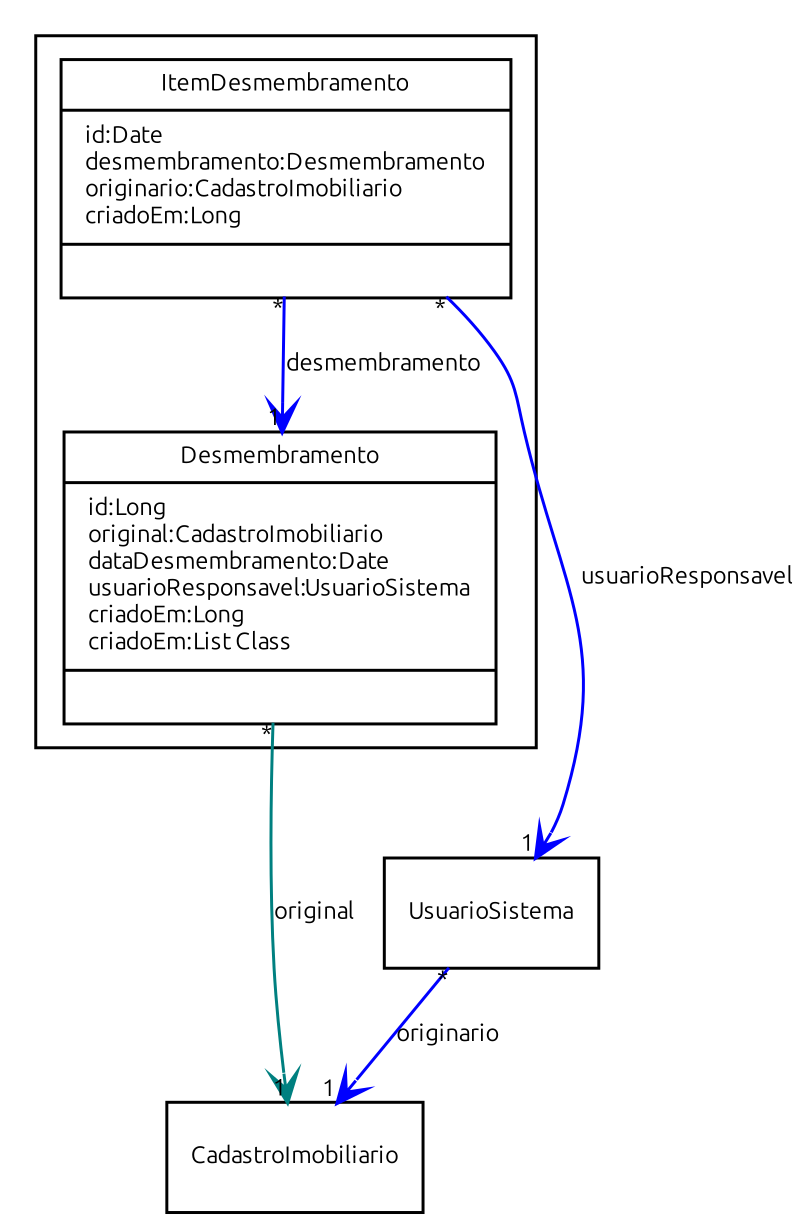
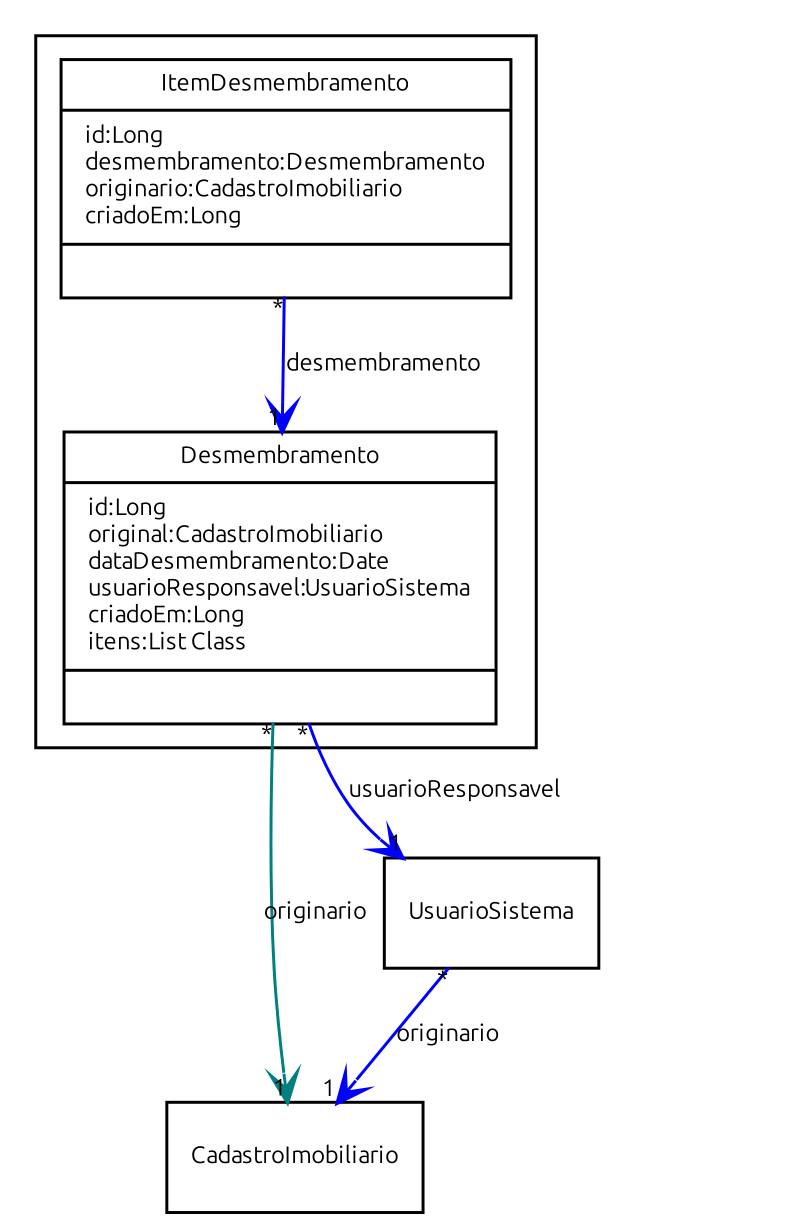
node "ItemDesmembramento": text "id:Date" -> "id:Long"
edge "ItemDesmembramento" -> "UsuarioSistema": now "Desmembramento" -> "UsuarioSistema"
node "Desmembramento": text "criadoEm:List Class" -> "itens:List Class"
edge "Desmembramento" -> "CadastroImobiliario": label "original" -> "originario"
